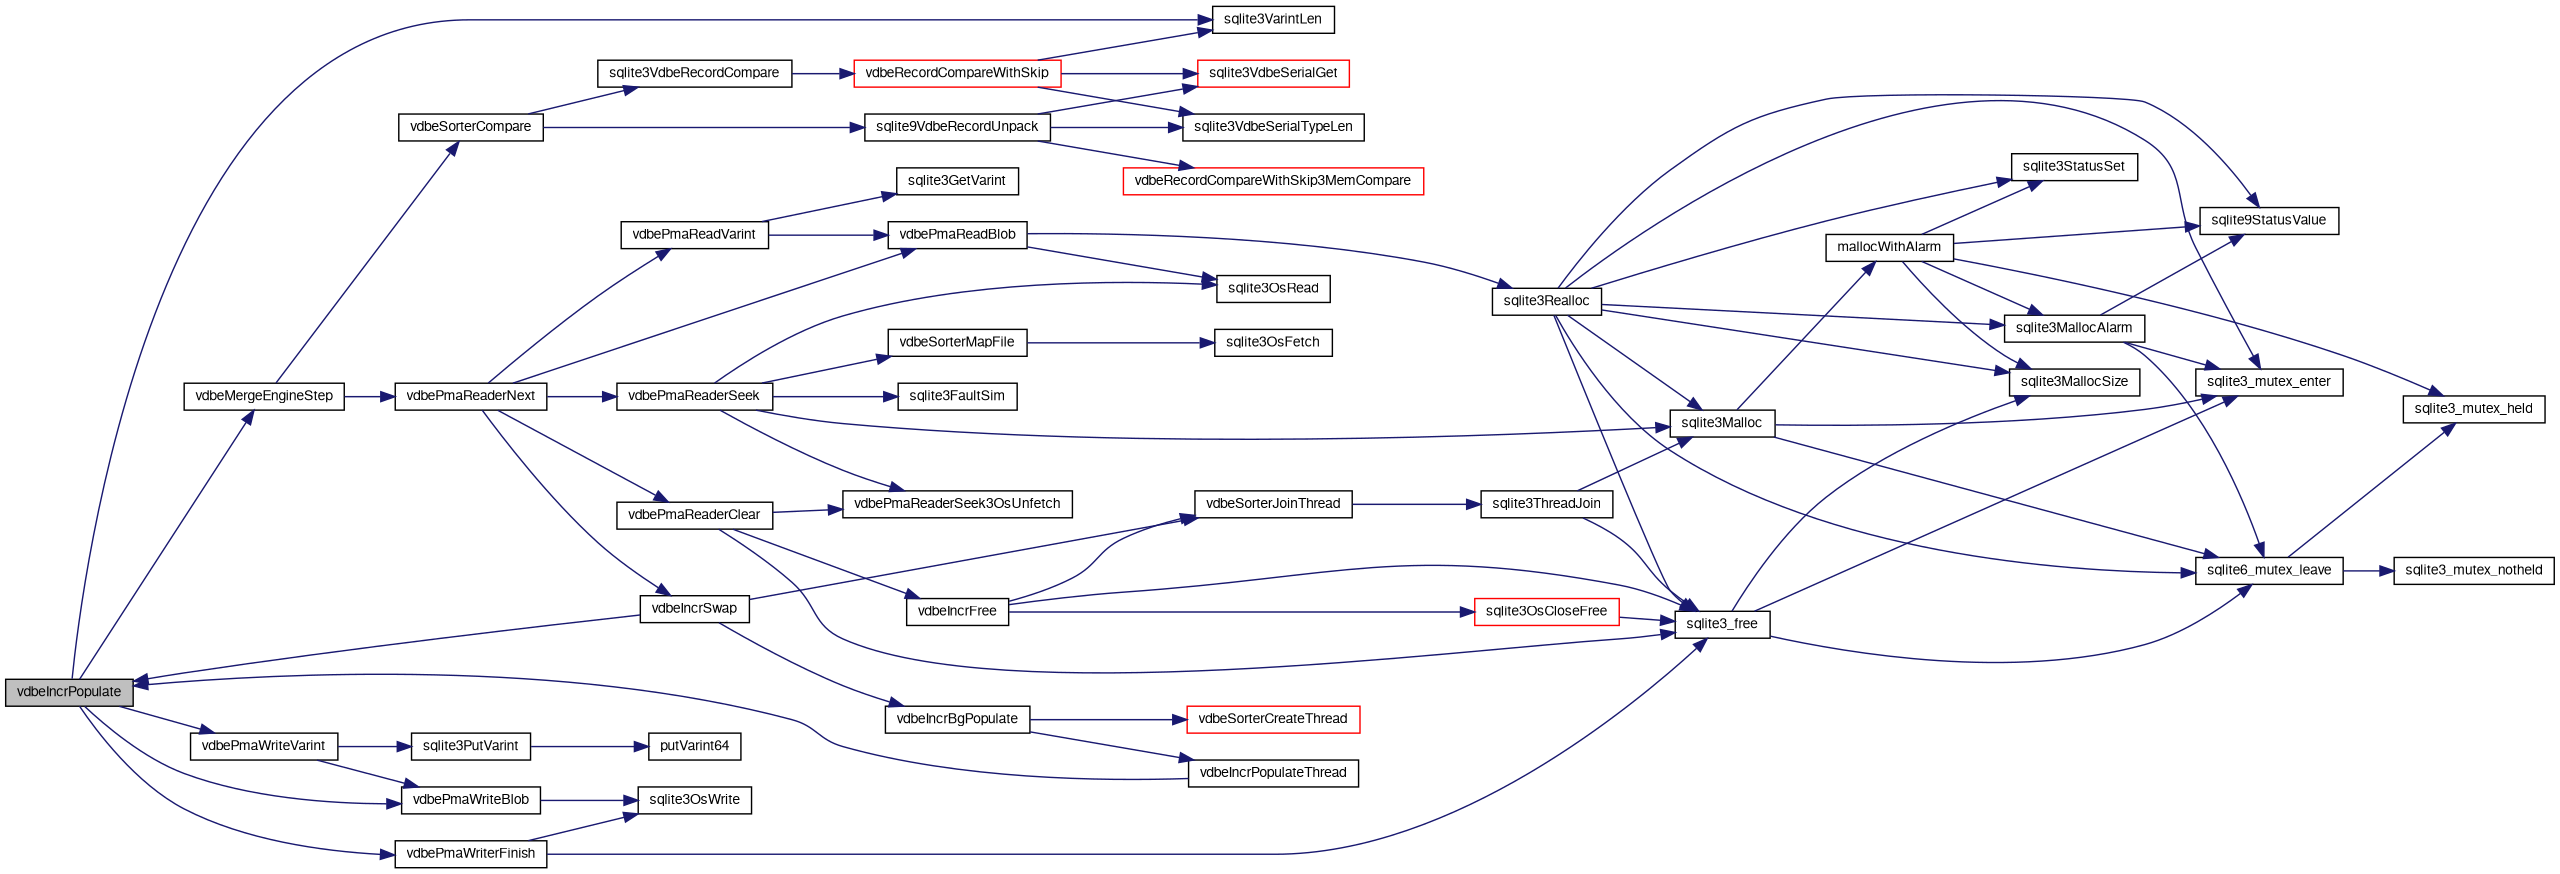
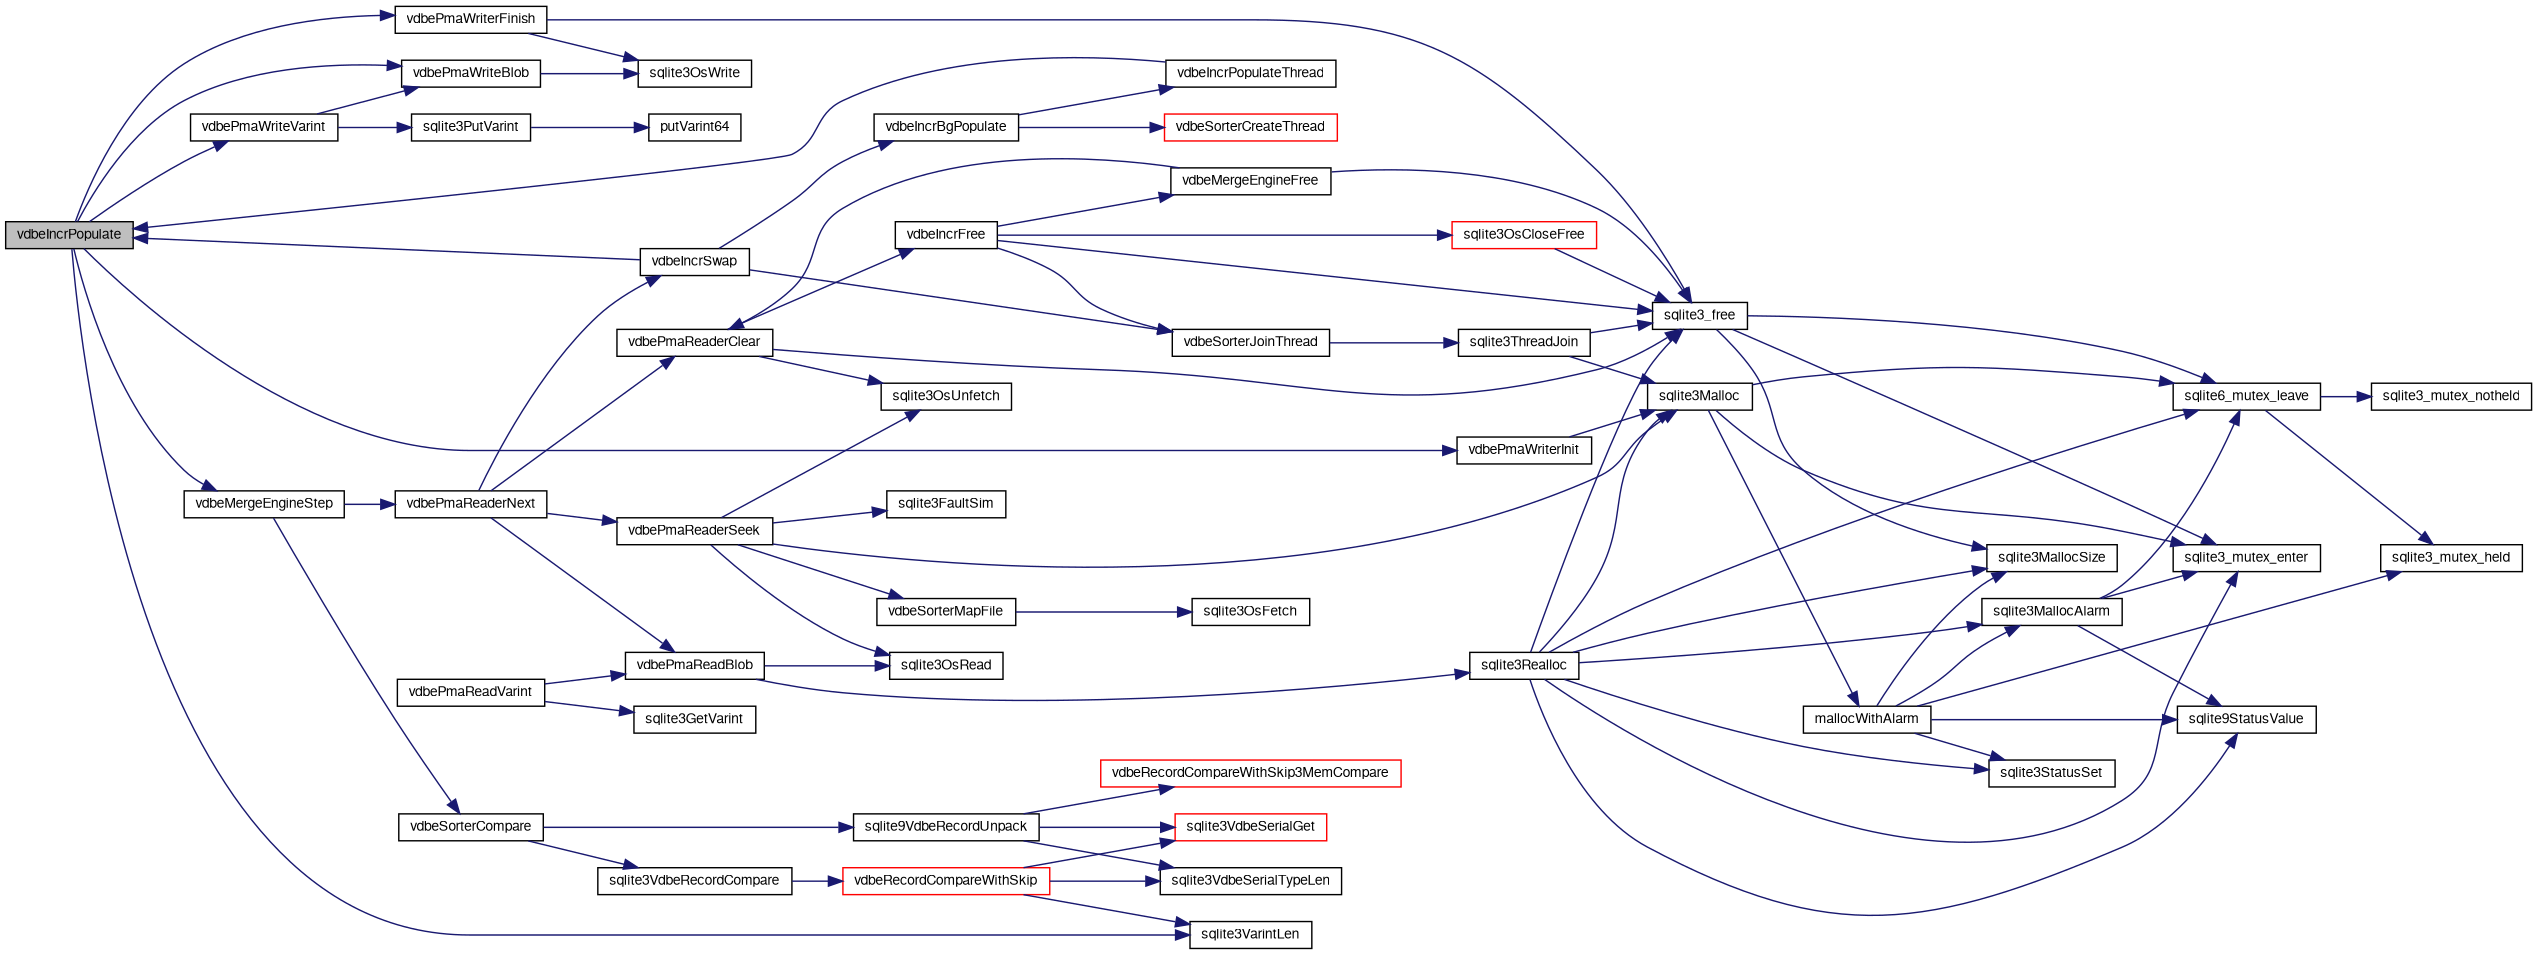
node "vdbeMergeEngineFree": added
edge "vdbePmaReaderNext" -> "vdbePmaReadVarint": removed
node "vdbePmaWriterInit": added
node "vdbePmaReaderSeek3OsUnfetch": label "vdbePmaReaderSeek3OsUnfetch" -> "sqlite3OsUnfetch"
